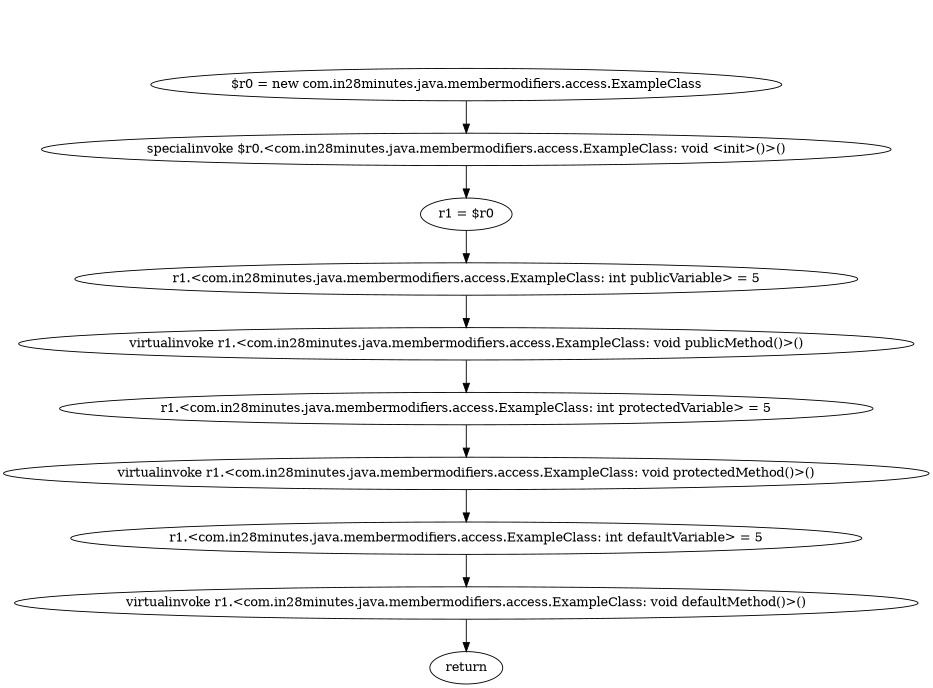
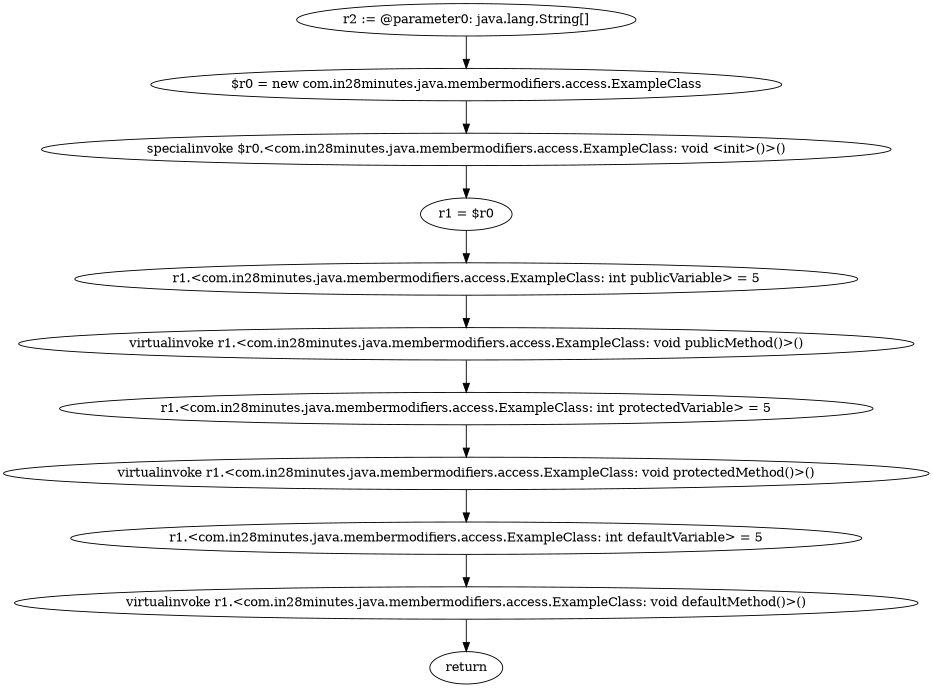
node "r2 := @parameter0: java.lang.String[]": added
